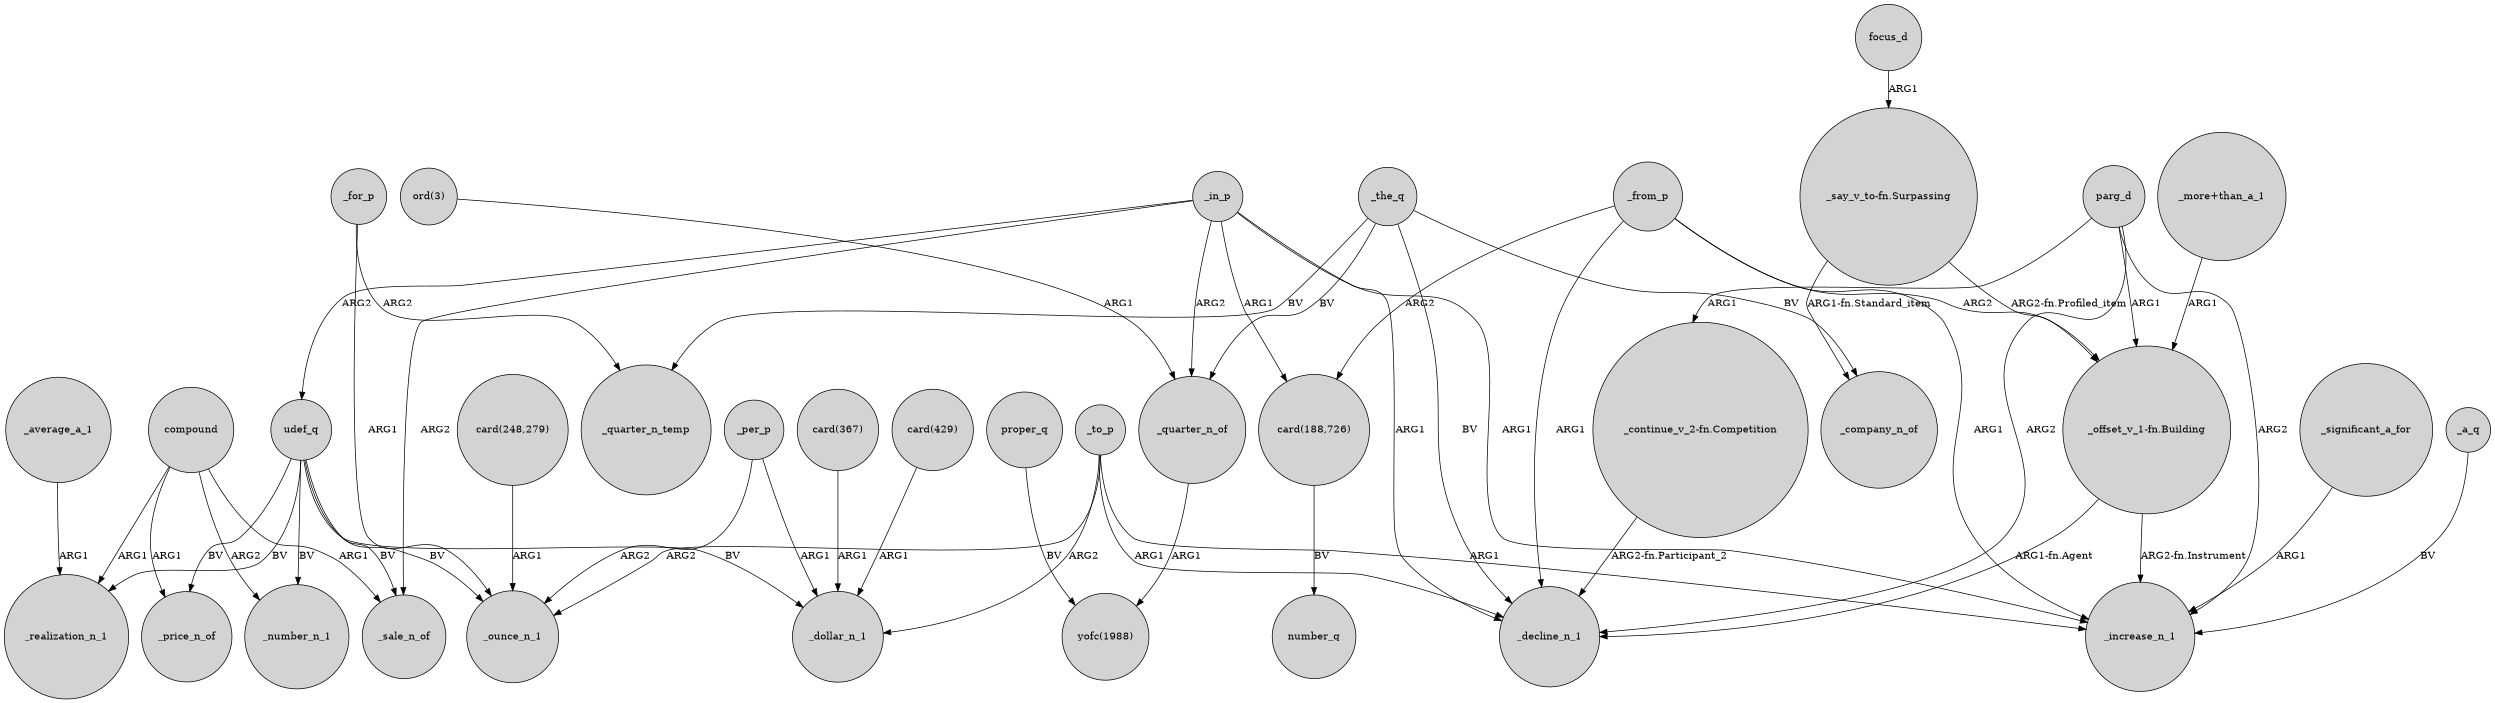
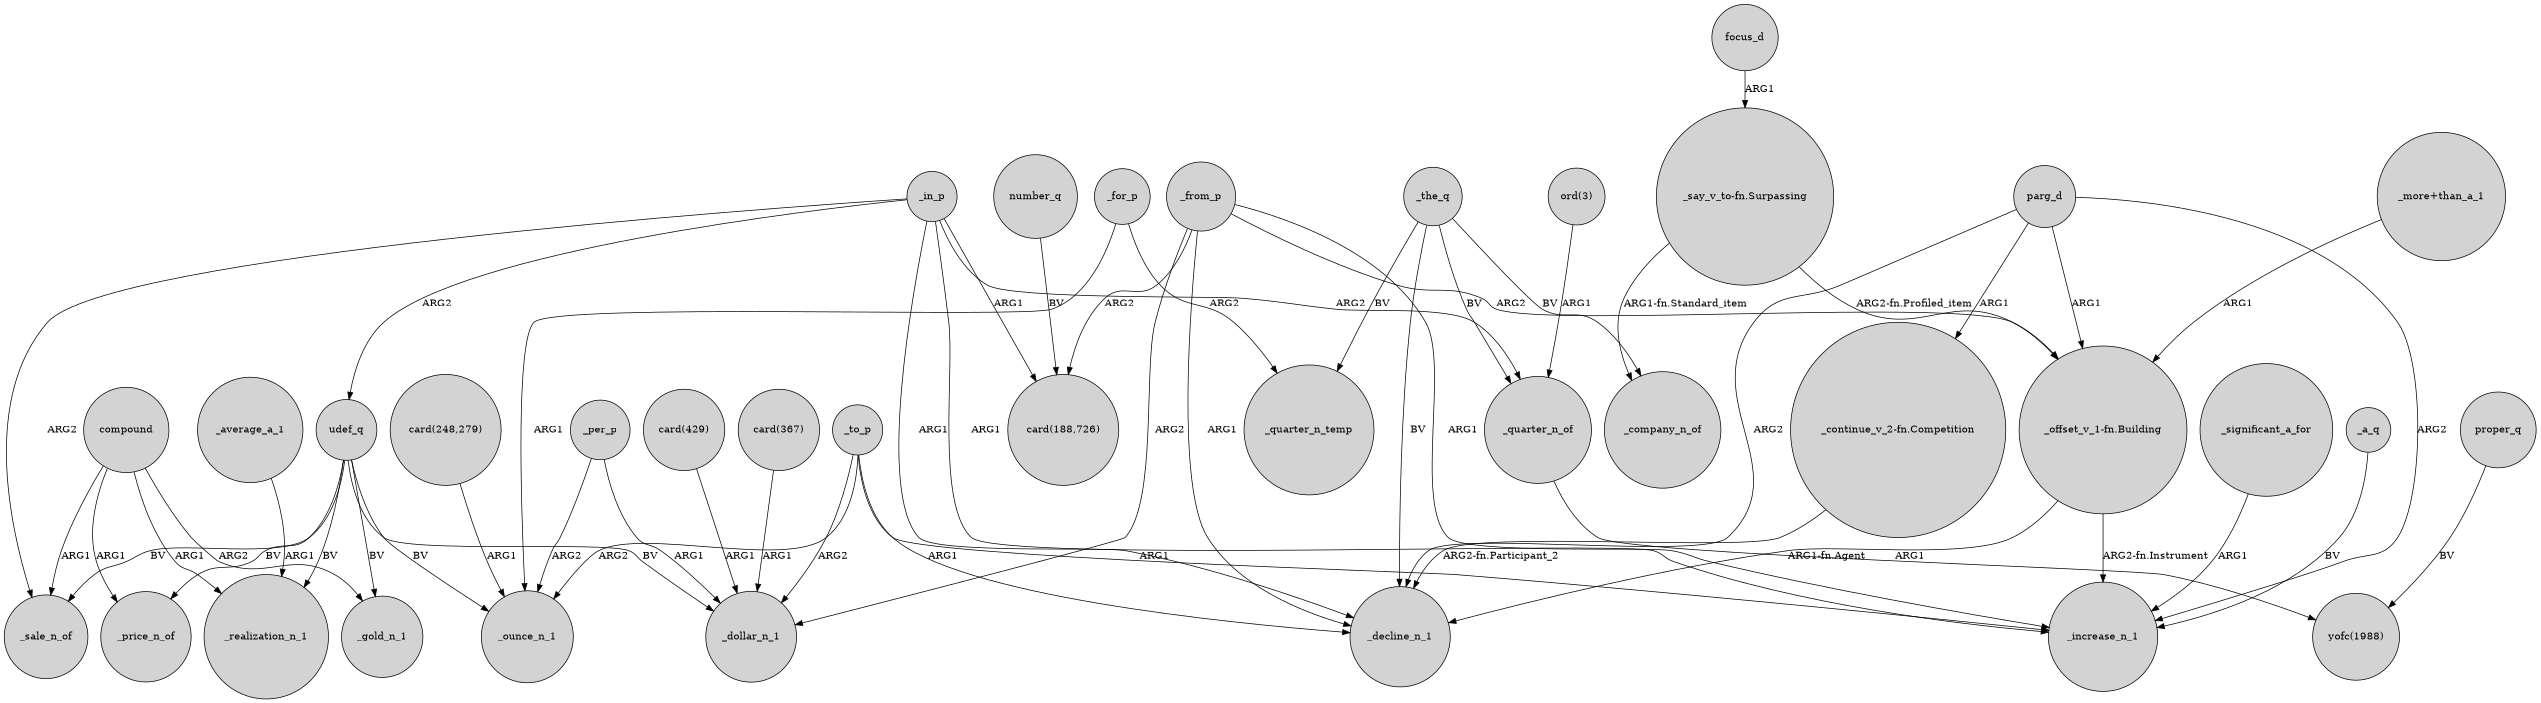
edge "card(188,726)" -> "number_q": reversed
edge "_from_p" -> "_dollar_n_1": added, label "ARG2"
node "_number_n_1": label "_number_n_1" -> "_gold_n_1"
